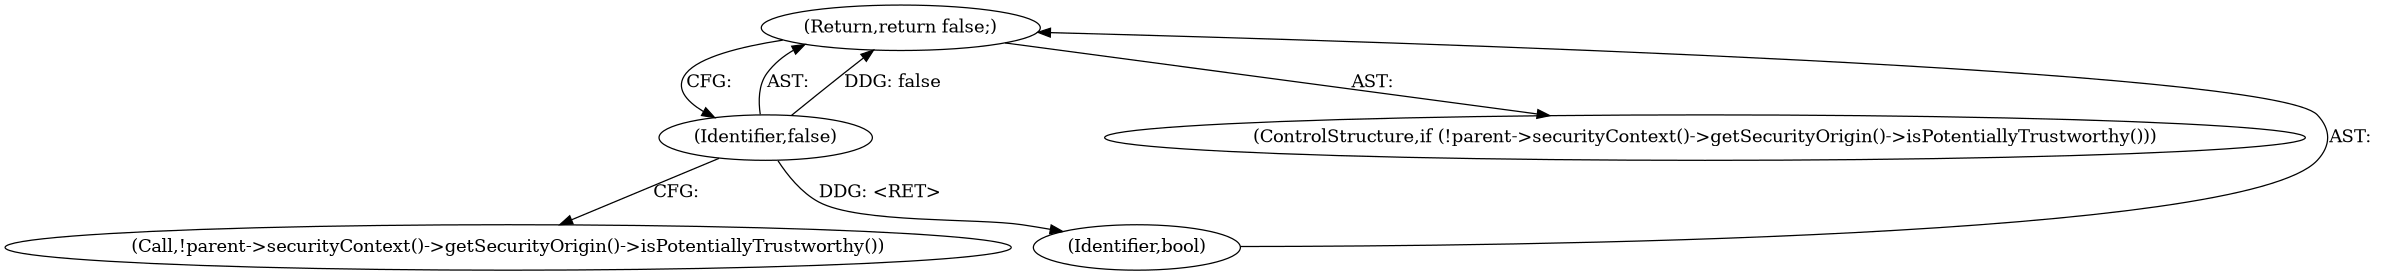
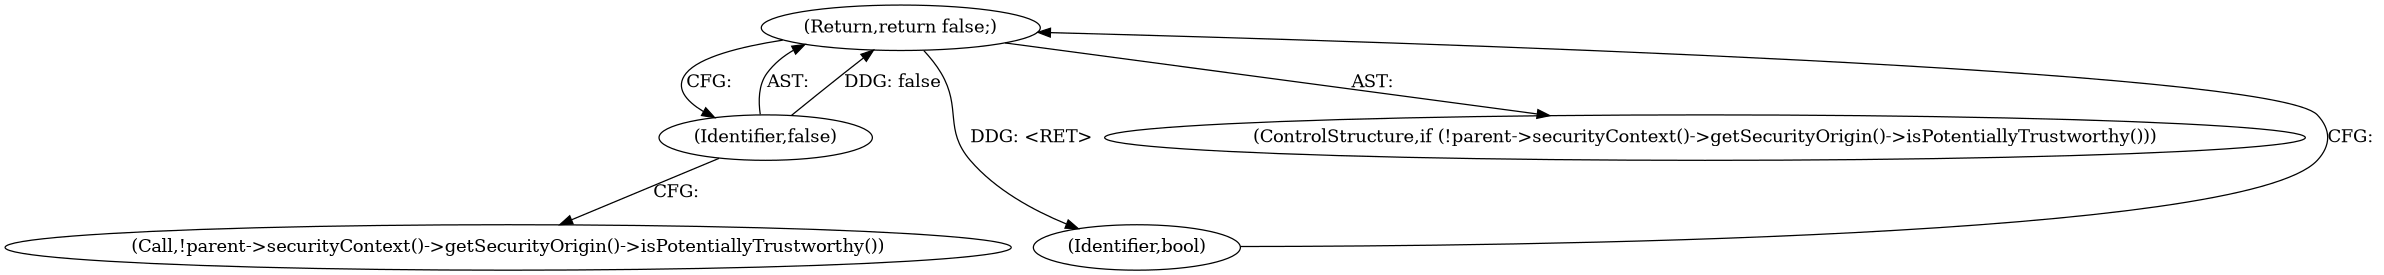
edge "(Identifier,bool)" -> "(Return,return false;)": label "AST: " -> "CFG: "
edge "(Identifier,false)" -> "(Identifier,bool)": now "(Return,return false;)" -> "(Identifier,bool)"
